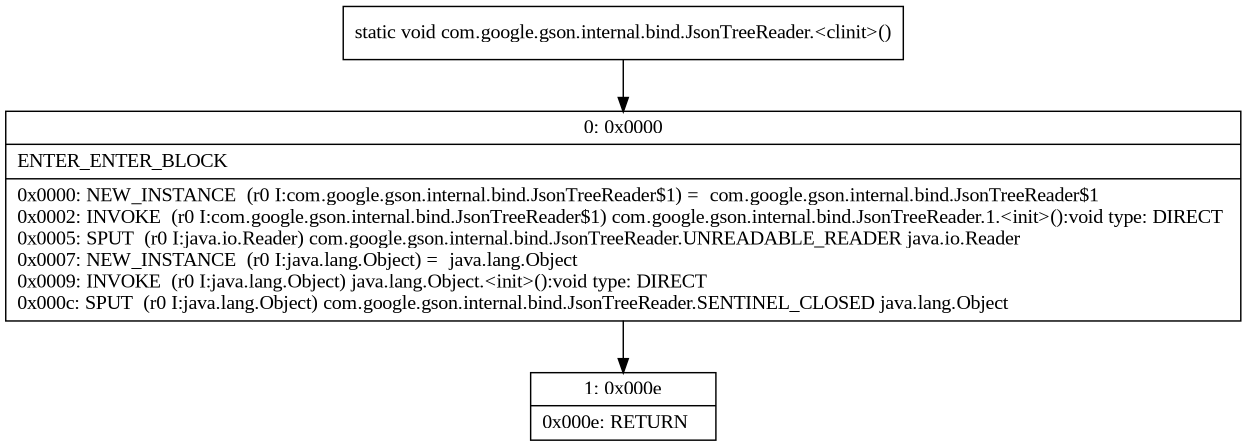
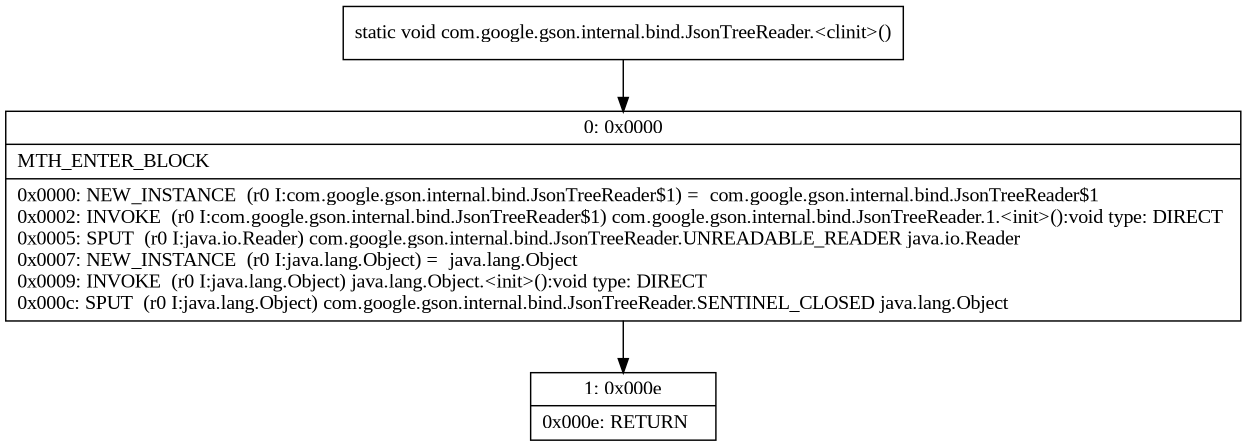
node "0: 0x0000": text "ENTER_ENTER_BLOCK" -> "MTH_ENTER_BLOCK"
